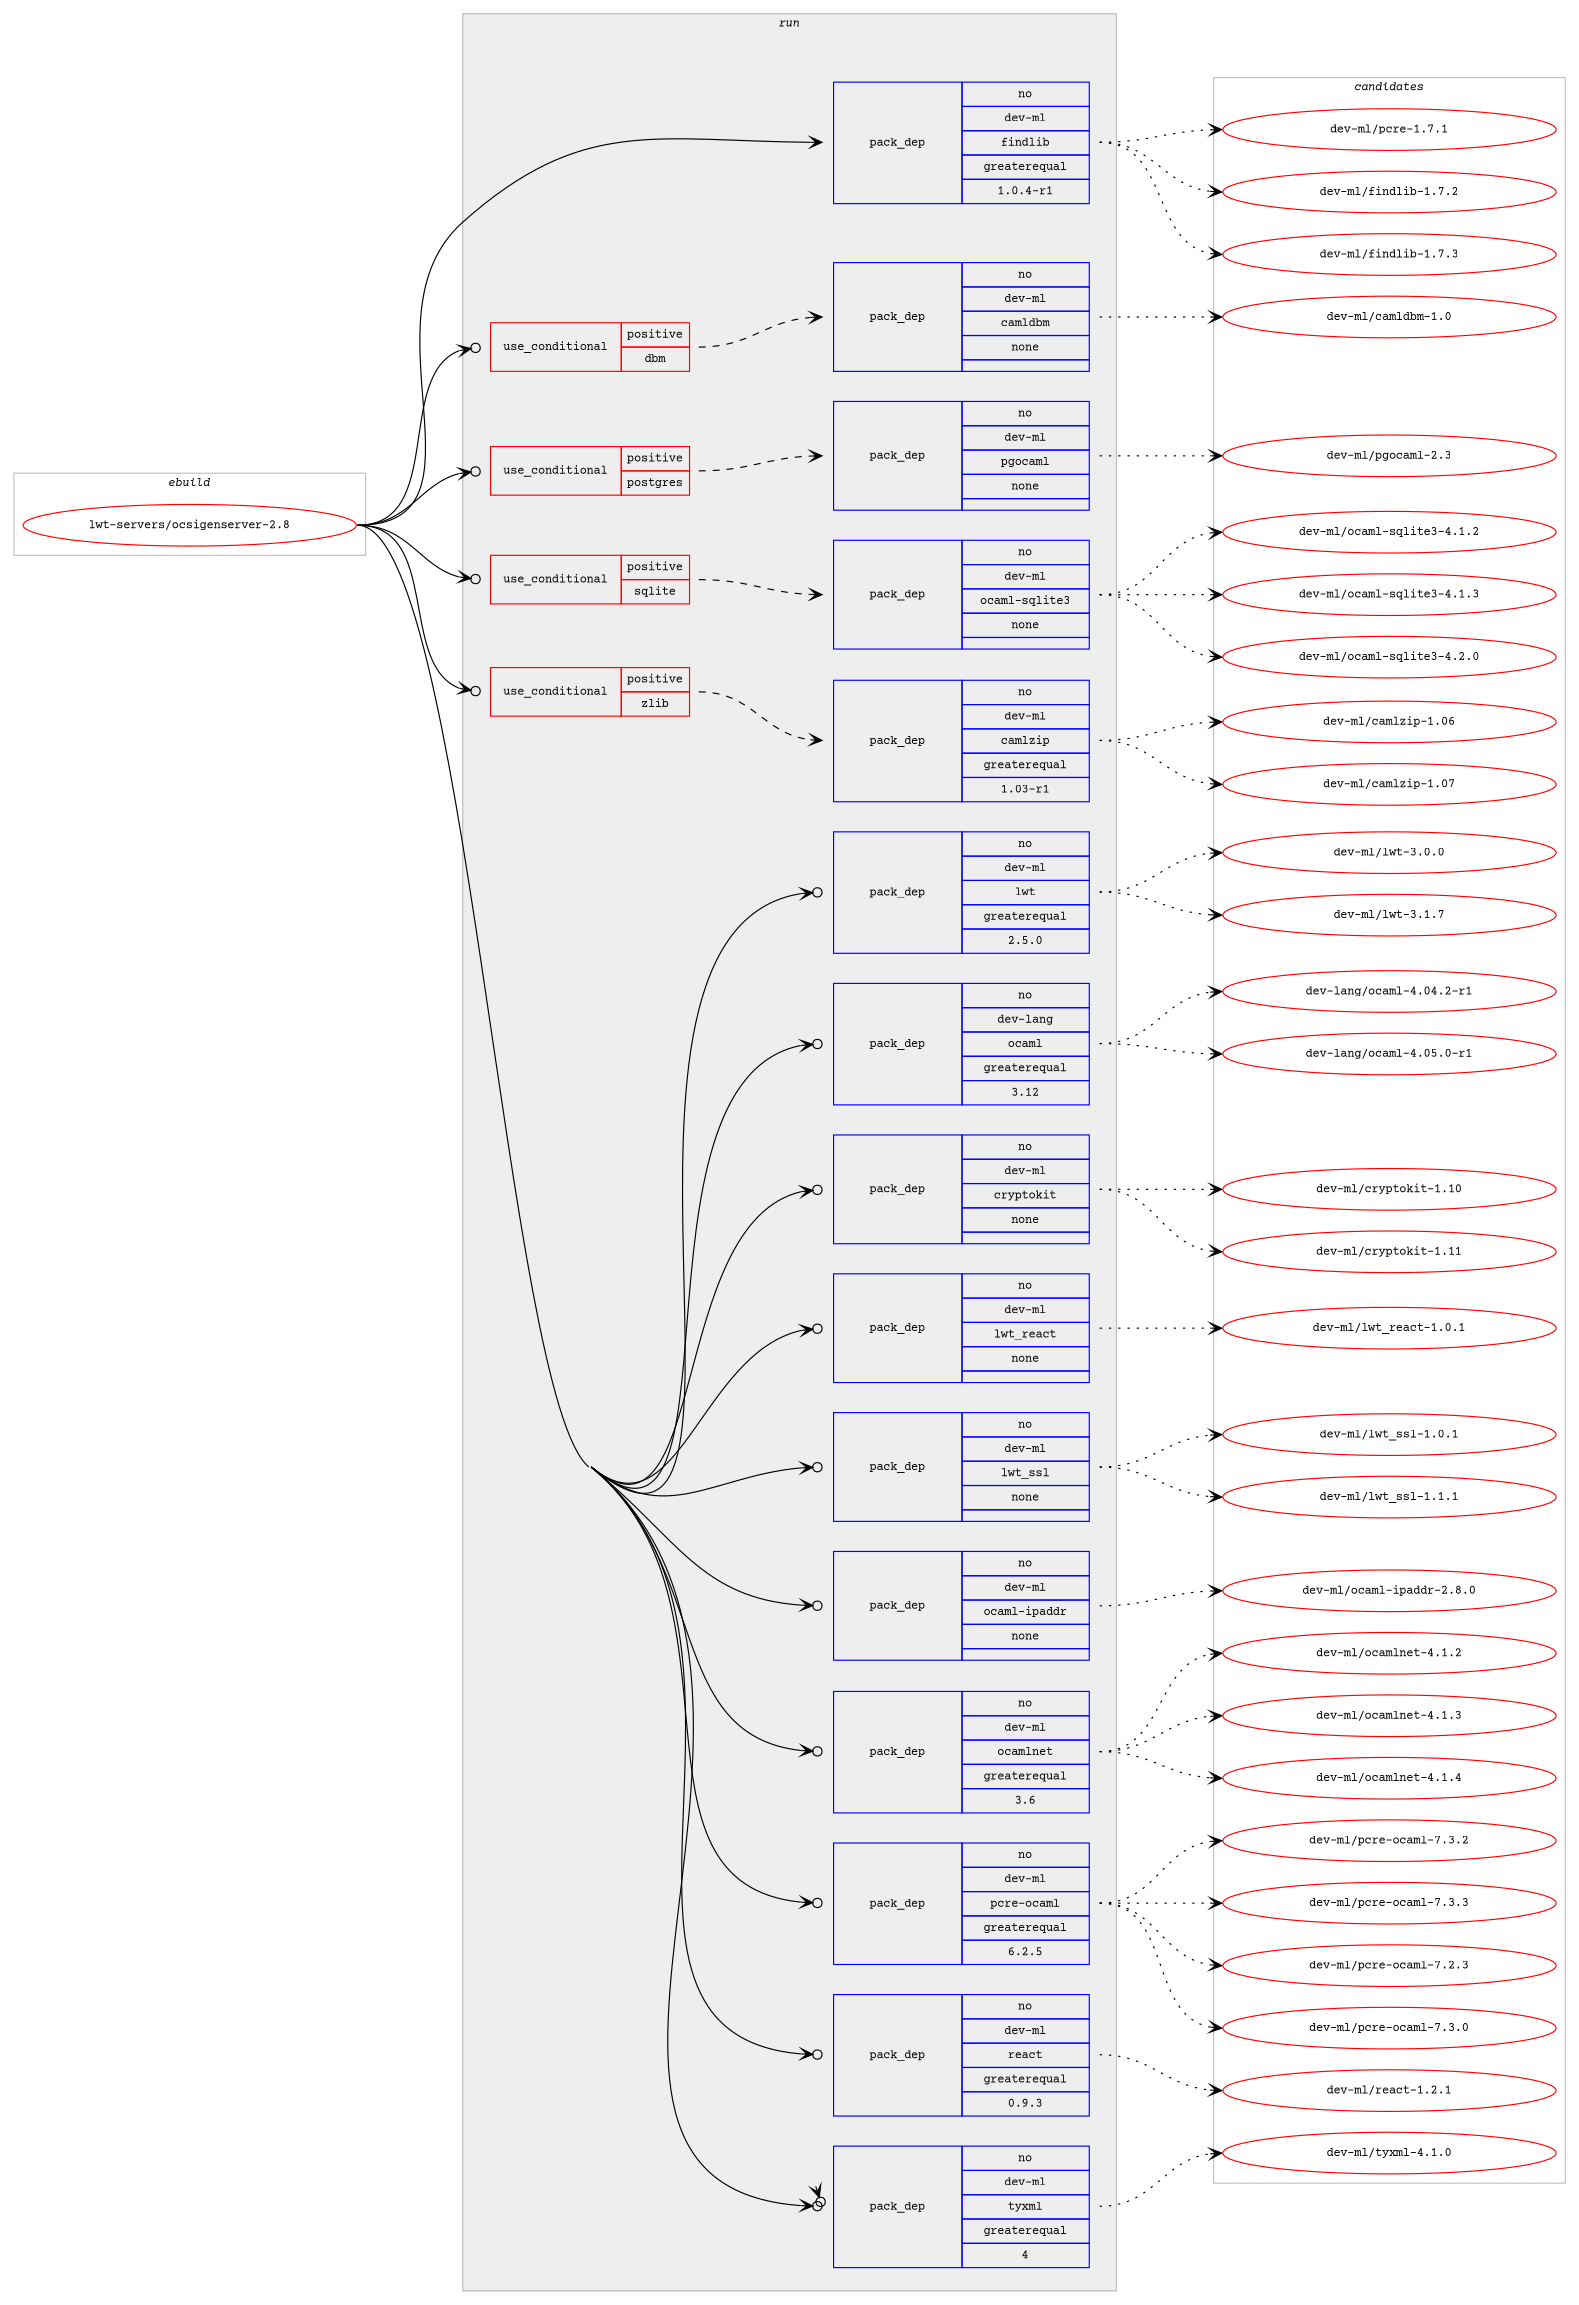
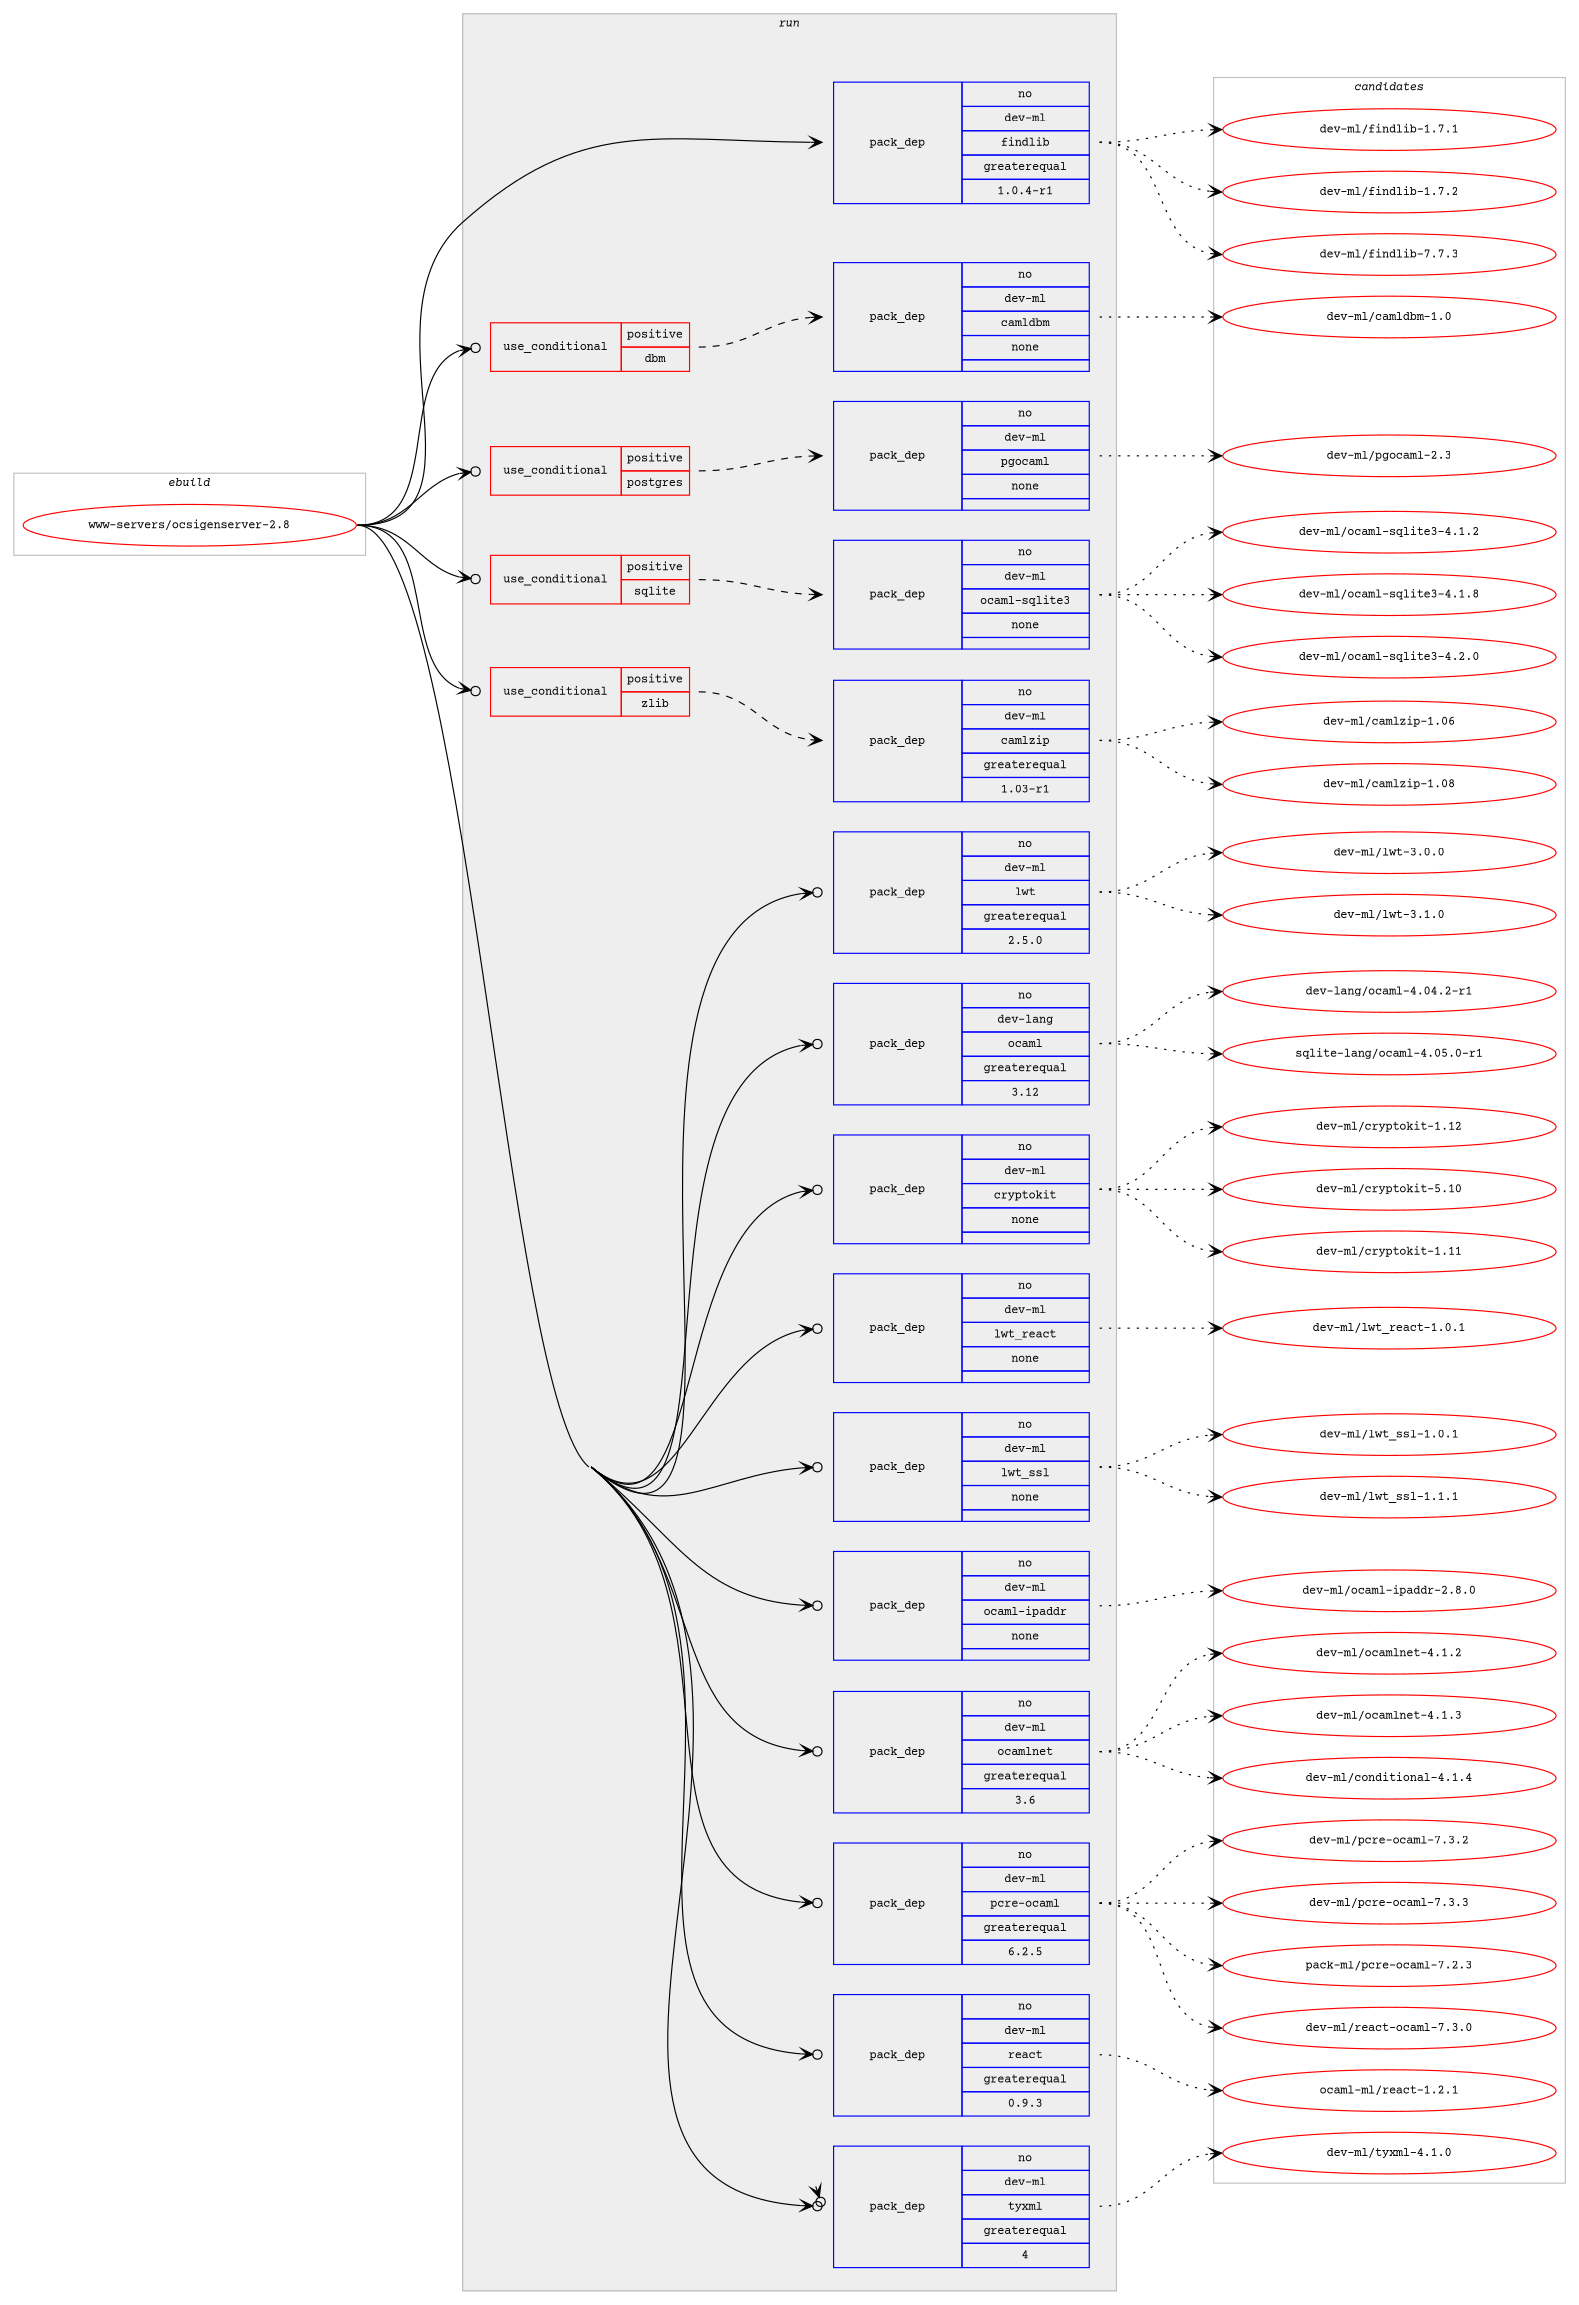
node "dev-ml/pcre-1.7.1": label "dev-ml/pcre-1.7.1" -> "dev-ml/findlib-1.7.1"
node "dev-ml/findlib-1.7.3": label "dev-ml/findlib-1.7.3" -> "dev-ml/findlib-7.7.3"
node "lwt-servers/ocsigenserver-2.8": label "lwt-servers/ocsigenserver-2.8" -> "www-servers/ocsigenserver-2.8"
node "dev-ml/ocaml-sqlite3-4.1.3": label "dev-ml/ocaml-sqlite3-4.1.3" -> "dev-ml/ocaml-sqlite3-4.1.8"
node "dev-ml/camlzip-1.07": label "dev-ml/camlzip-1.07" -> "dev-ml/camlzip-1.08"
node "dev-ml/lwt-3.1.7": label "dev-ml/lwt-3.1.7" -> "dev-ml/lwt-3.1.0"
node "dev-lang/ocaml-4.05.0-r1": label "dev-lang/ocaml-4.05.0-r1" -> "sqlite-lang/ocaml-4.05.0-r1"
node "dev-ml/cryptokit-1.12": added
node "dev-ml/cryptokit-1.10": label "dev-ml/cryptokit-1.10" -> "dev-ml/cryptokit-5.10"
node "dev-ml/ocamlnet-4.1.4": label "dev-ml/ocamlnet-4.1.4" -> "dev-ml/conditional-4.1.4"
node "dev-ml/pcre-ocaml-7.2.3": label "dev-ml/pcre-ocaml-7.2.3" -> "pack-ml/pcre-ocaml-7.2.3"
node "dev-ml/pcre-ocaml-7.3.0": label "dev-ml/pcre-ocaml-7.3.0" -> "dev-ml/react-ocaml-7.3.0"
node "dev-ml/react-1.2.1": label "dev-ml/react-1.2.1" -> "ocaml-ml/react-1.2.1"
